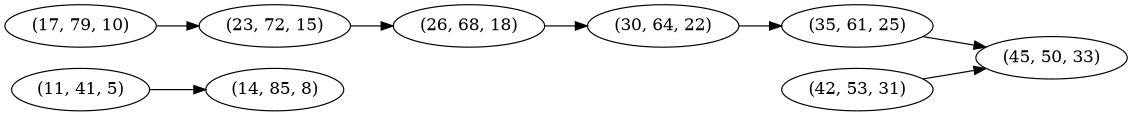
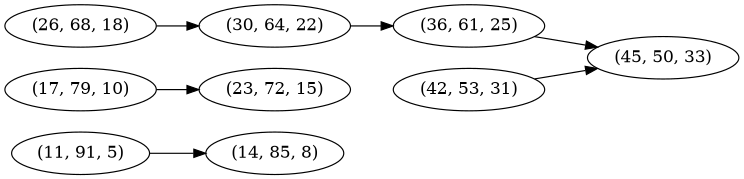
edge "(23, 72, 15)" -> "(26, 68, 18)": removed
node "(35, 61, 25)": label "(35, 61, 25)" -> "(36, 61, 25)"
node "(11, 41, 5)": label "(11, 41, 5)" -> "(11, 91, 5)"
